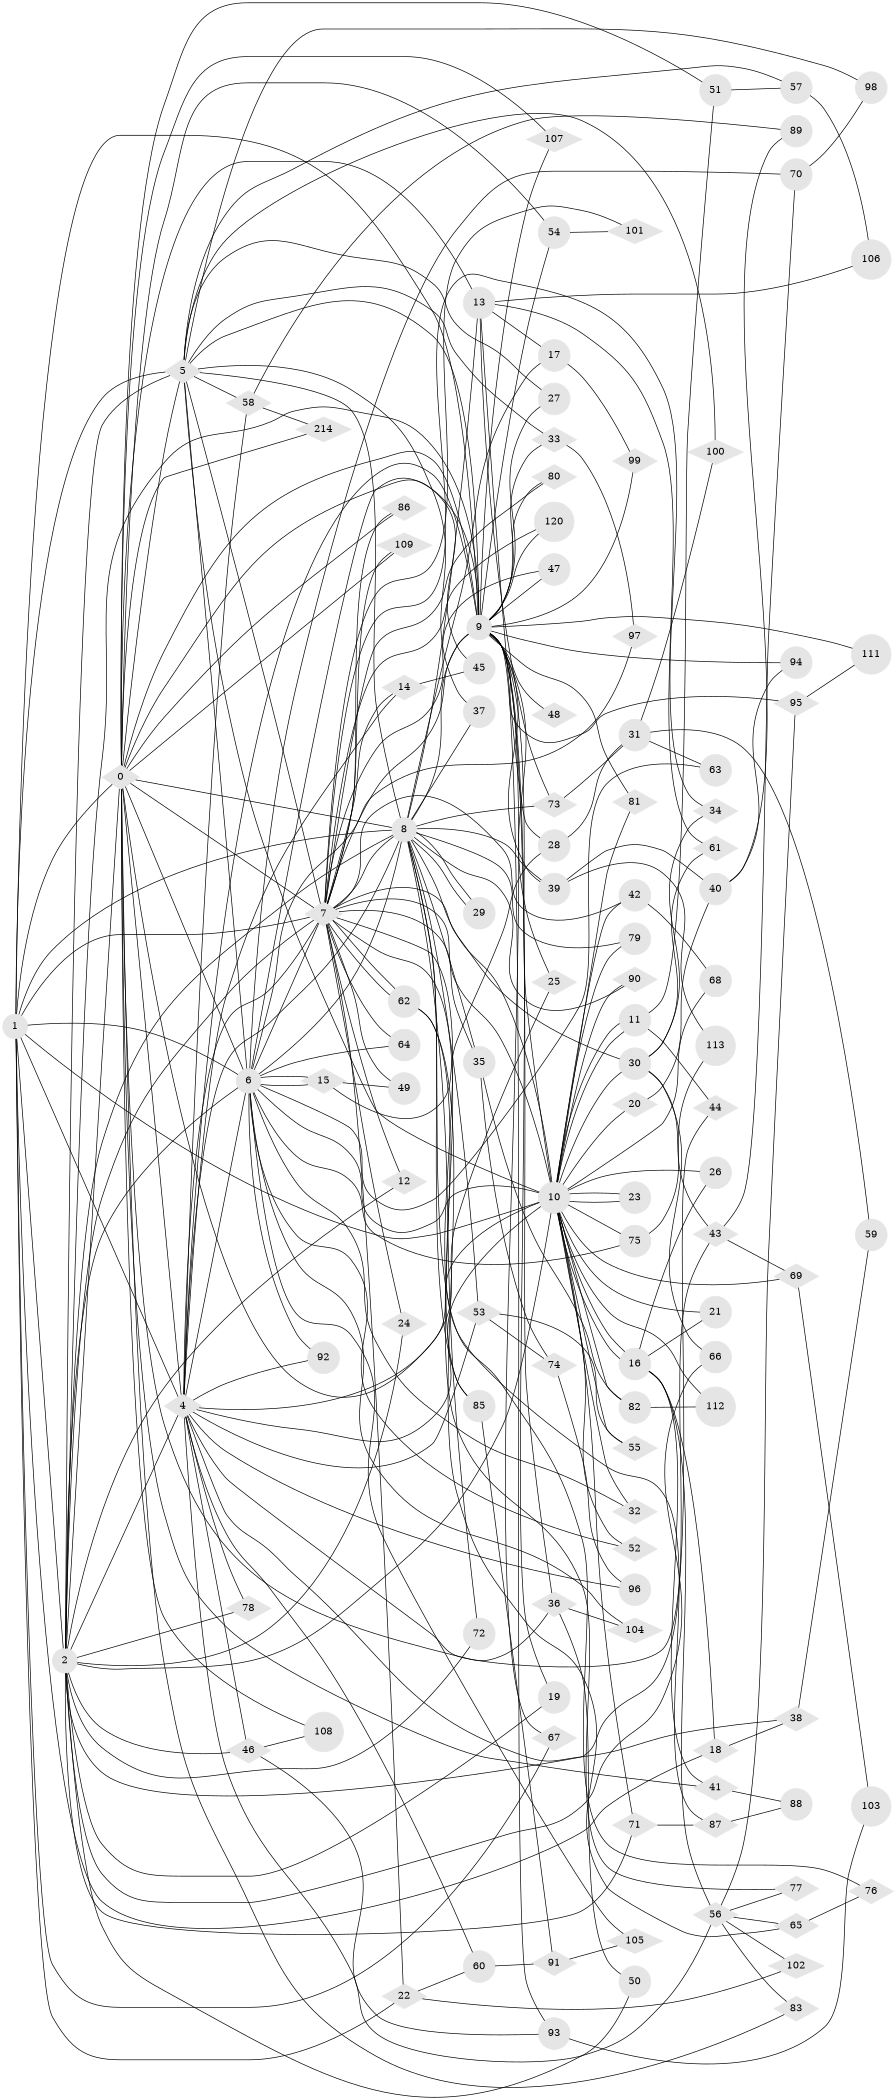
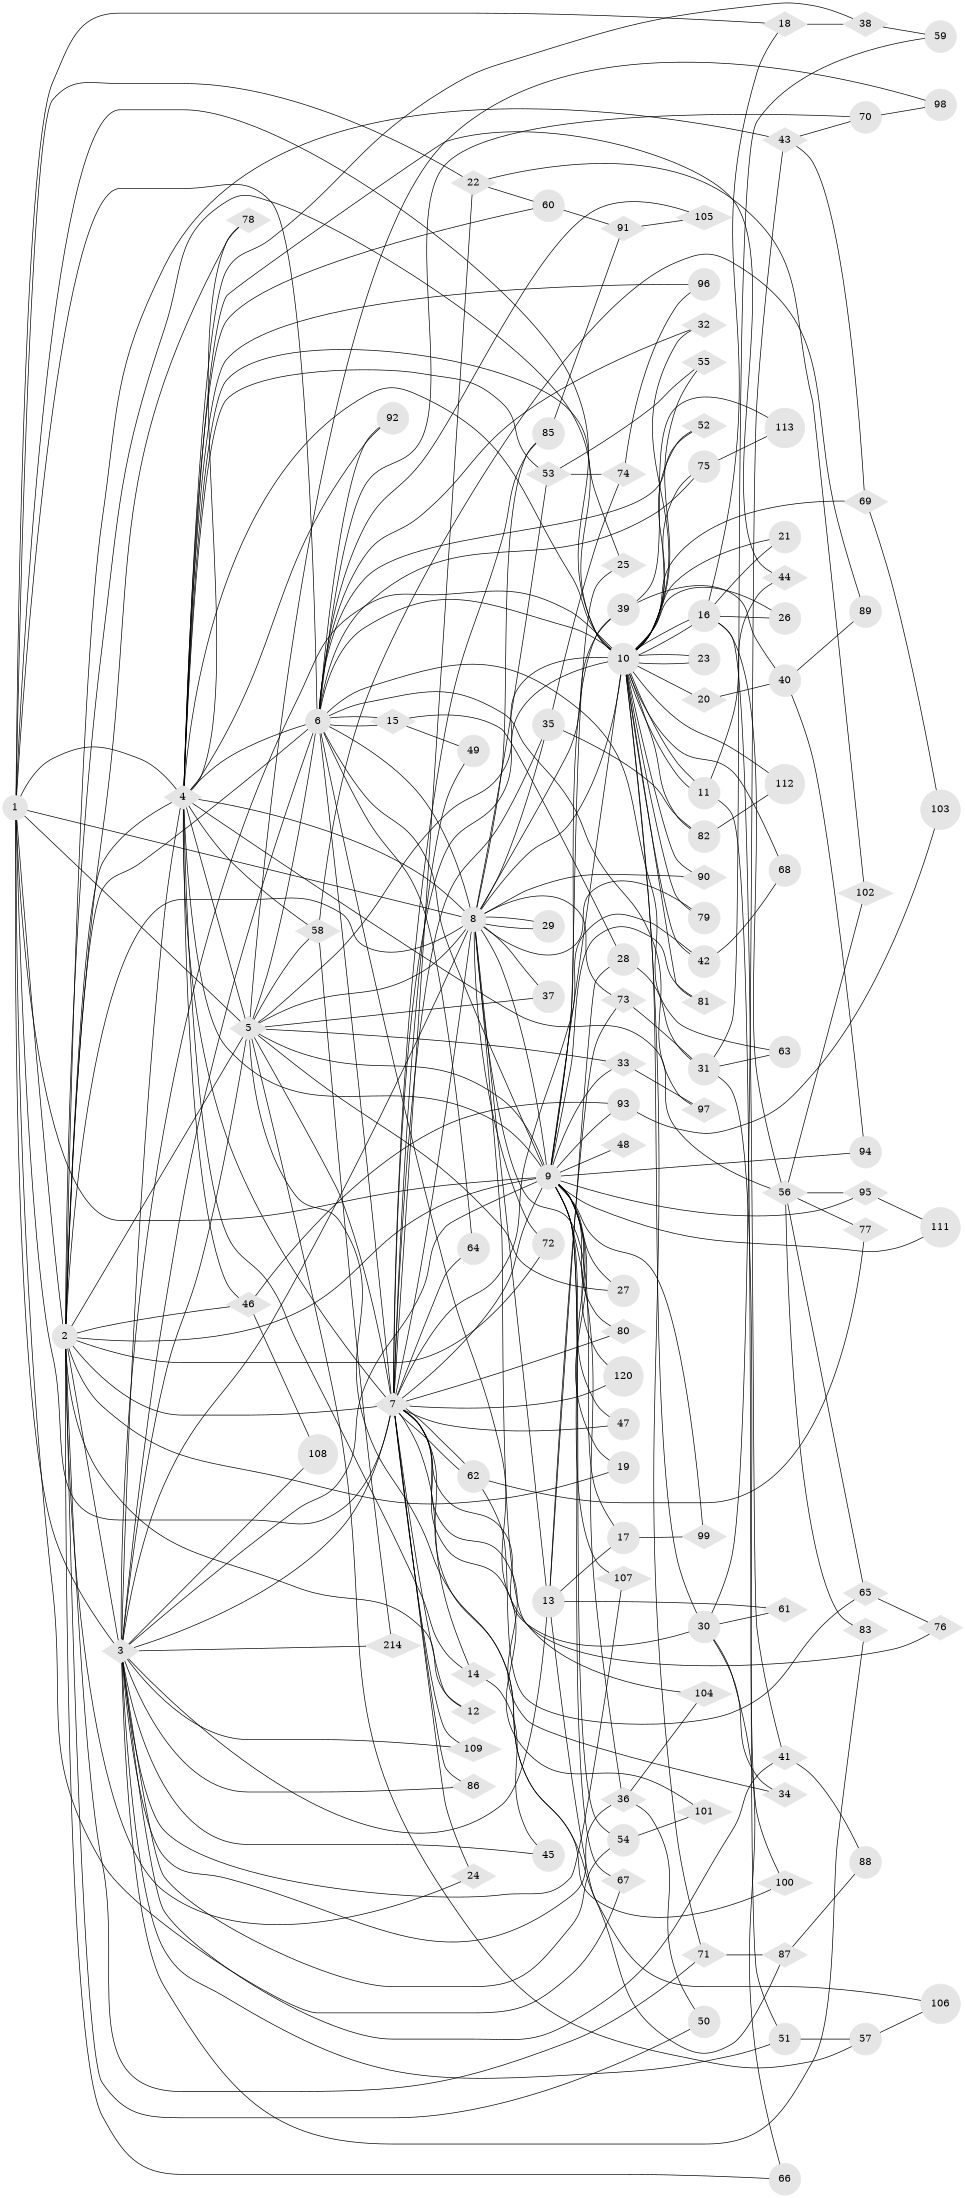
node "0": label "0" -> "3"
edge "4" -- "5": added
